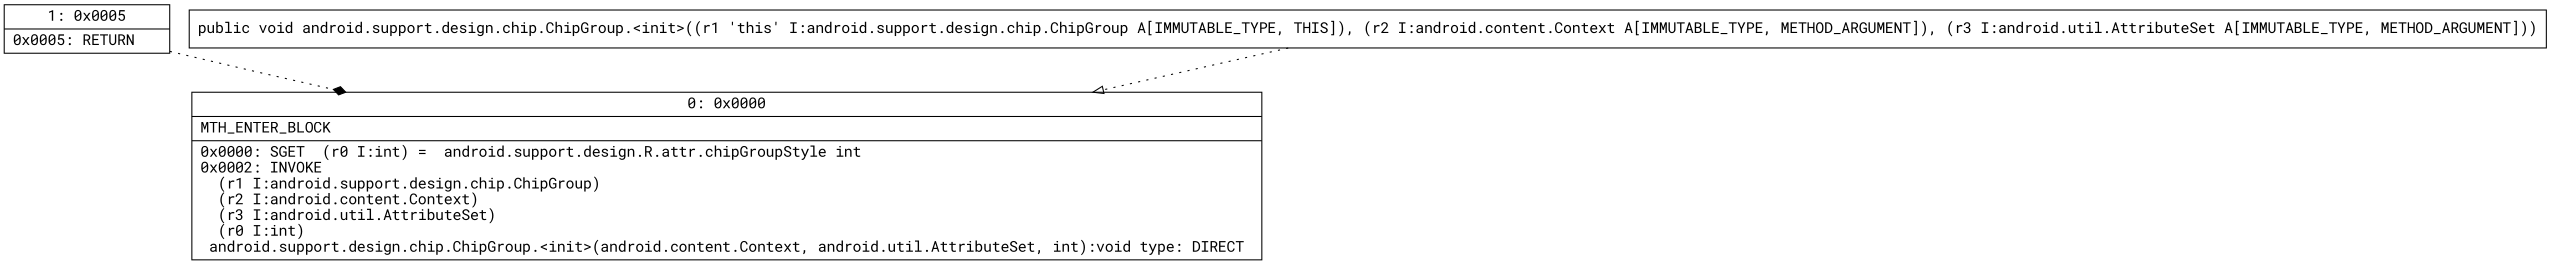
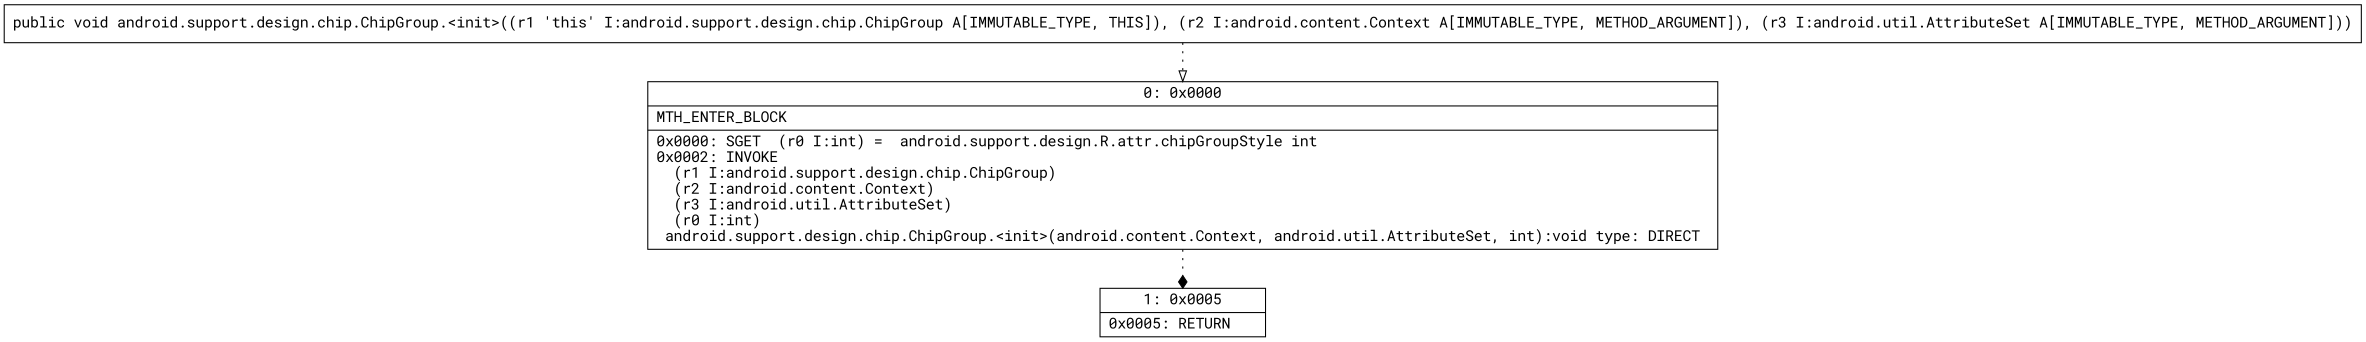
edge "1: 0x0005" -> "0: 0x0000": reversed
